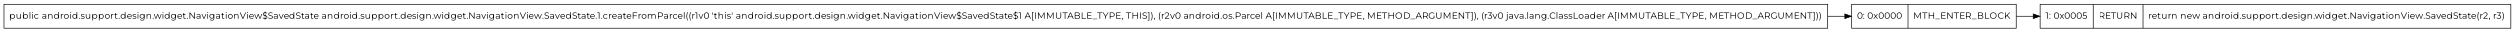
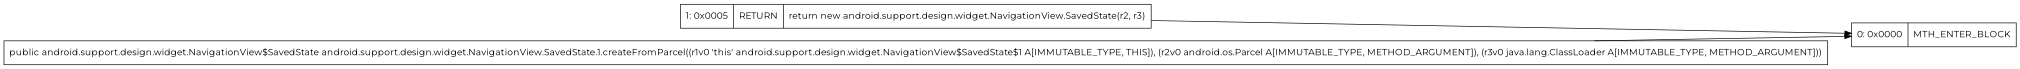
edge "0: 0x0000" -> "1: 0x0005": reversed
